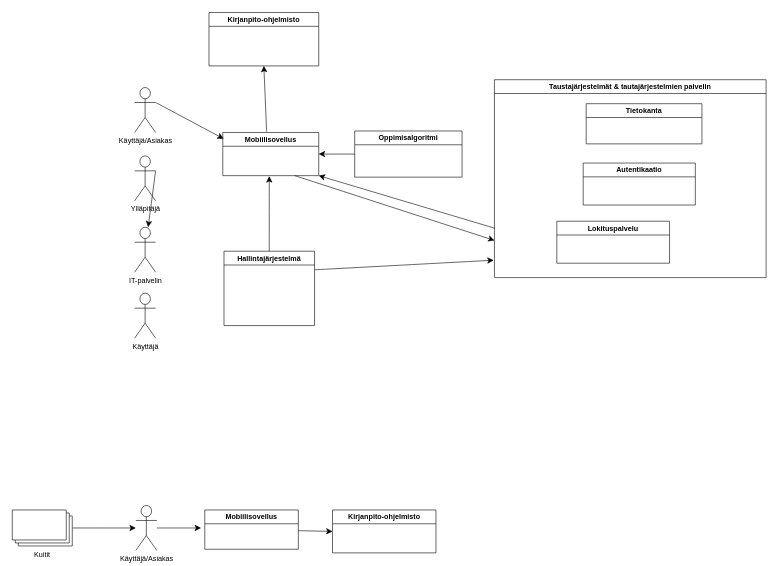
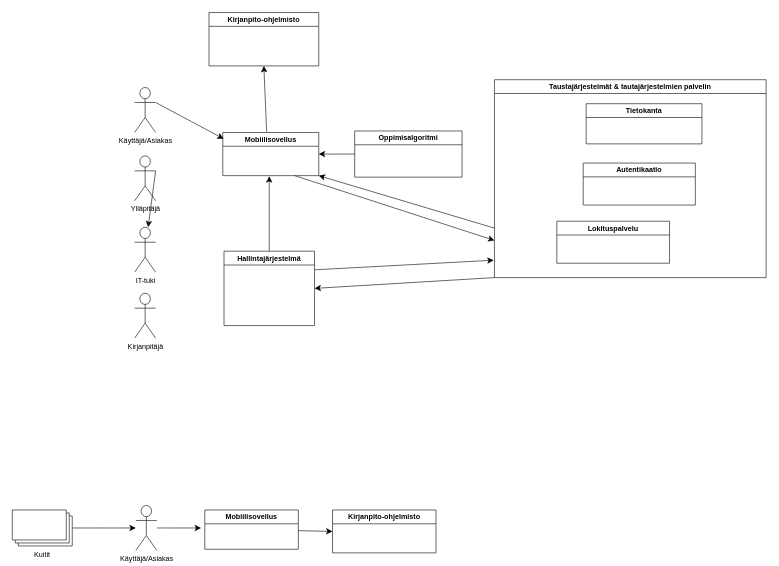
node "IT-palvelin": label "IT-palvelin" -> "IT-tuki"
edge "Taustajärjestelmät & tautajärjestelmien palvelin" -> "Hallintajärjestelmä": added
node "Käyttäjä": label "Käyttäjä" -> "Kirjanpitäjä"
